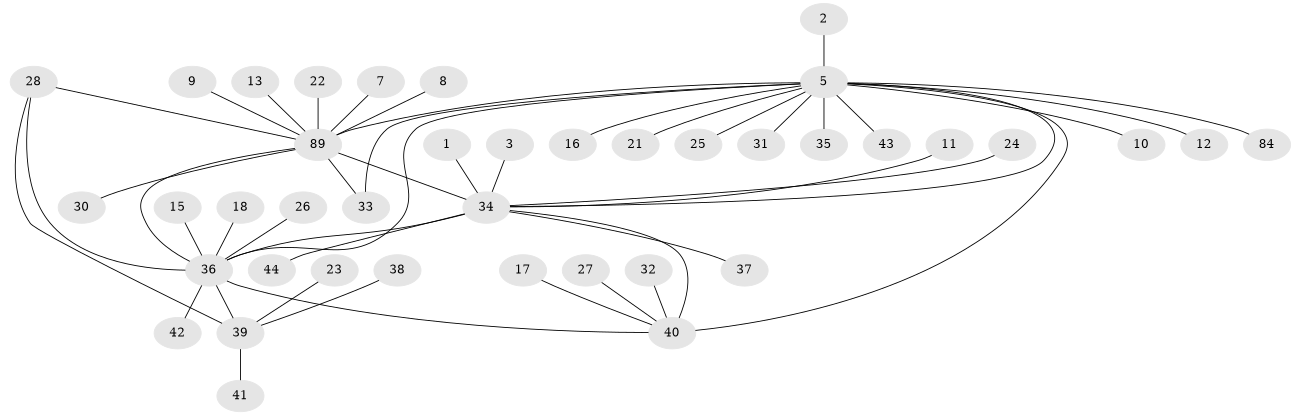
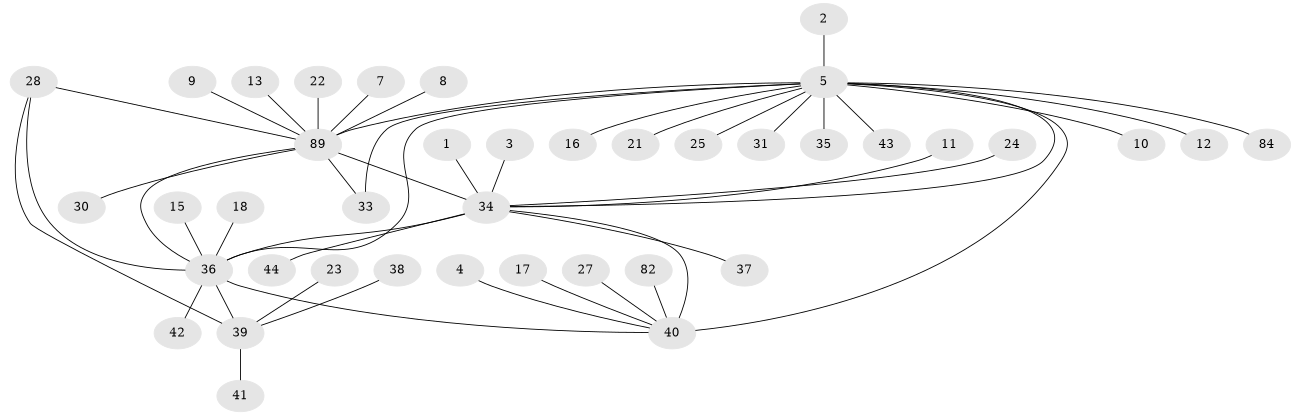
node "26": removed
node "4": added
node "32": label "32" -> "82"
